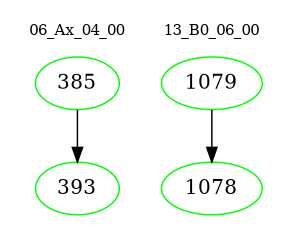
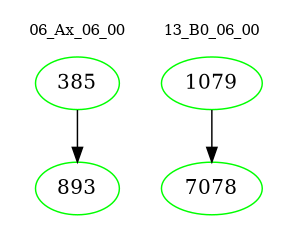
cluster "06_Ax_04_00": label "06_Ax_04_00" -> "06_Ax_06_00"
node "393": label "393" -> "893"
node "1078": label "1078" -> "7078"
